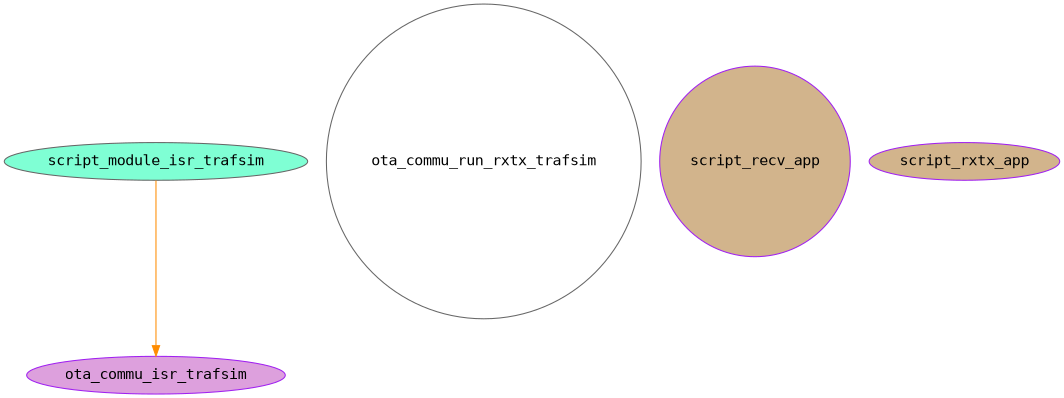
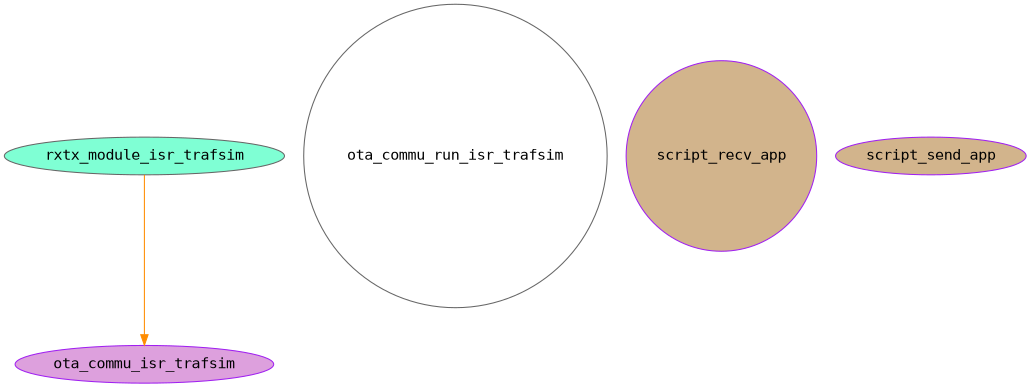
node "script_module_isr_trafsim": label "script_module_isr_trafsim" -> "rxtx_module_isr_trafsim"
node "ota_commu_run_rxtx_trafsim": label "ota_commu_run_rxtx_trafsim" -> "ota_commu_run_isr_trafsim"
node "script_rxtx_app": label "script_rxtx_app" -> "script_send_app"
